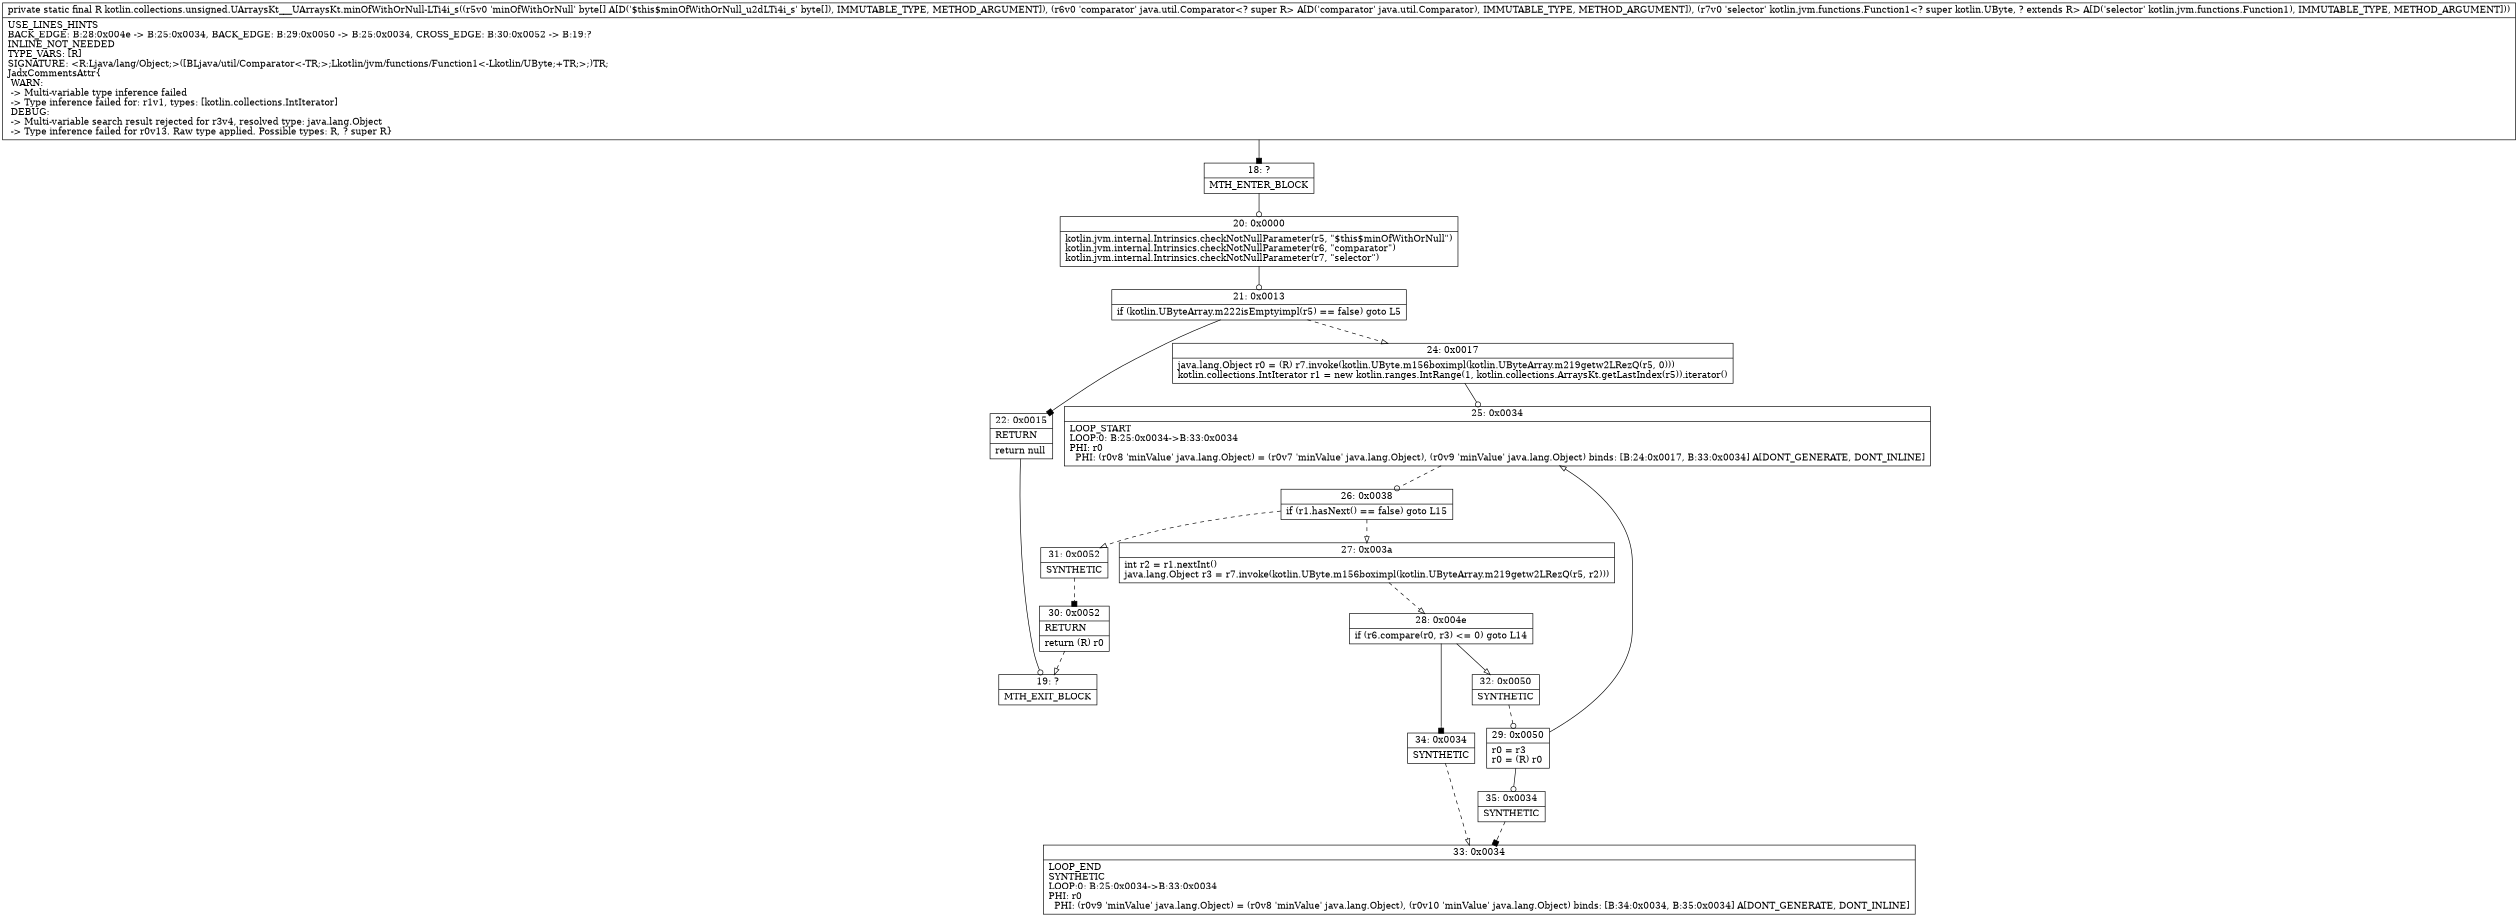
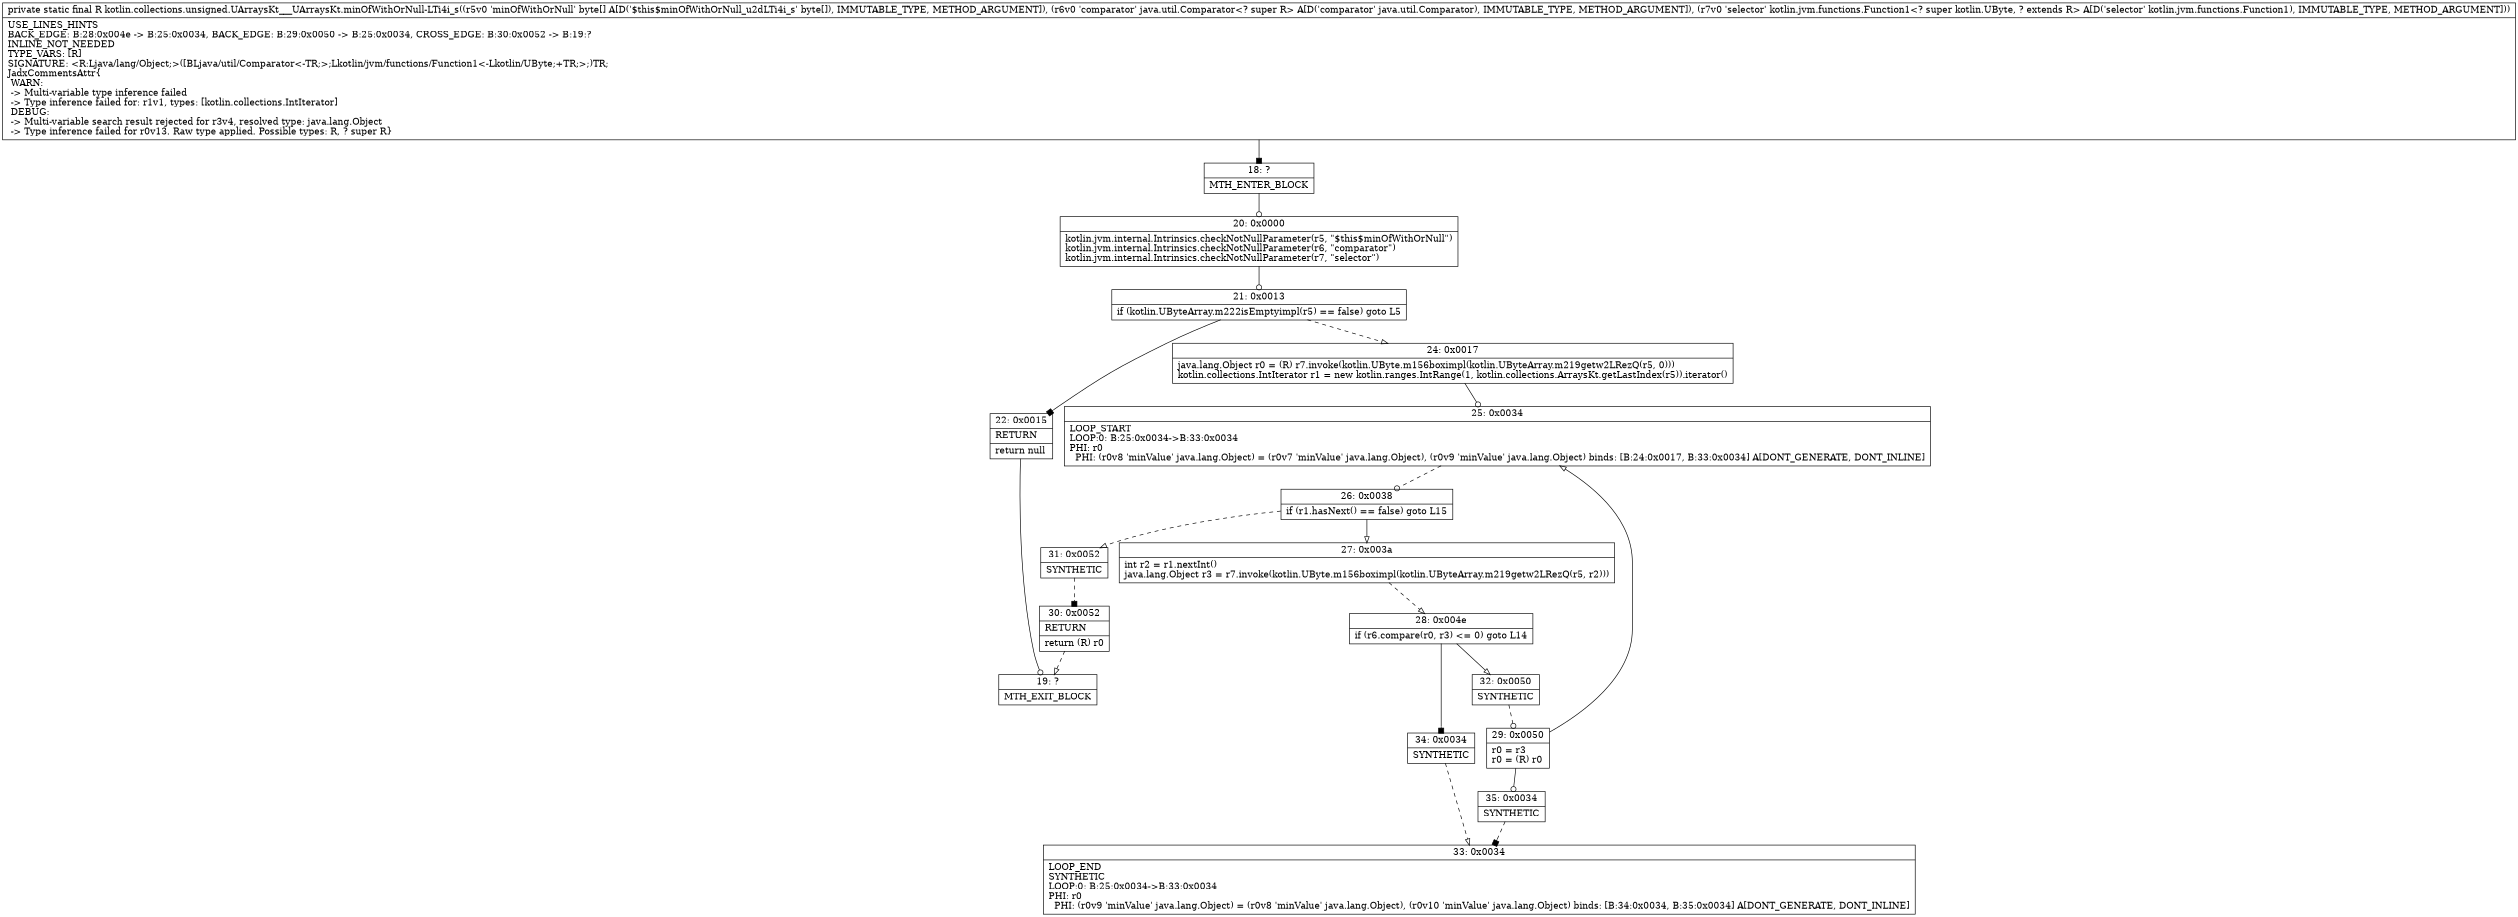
edge "26: 0x0038" -> "27: 0x003a": style dashed -> solid
